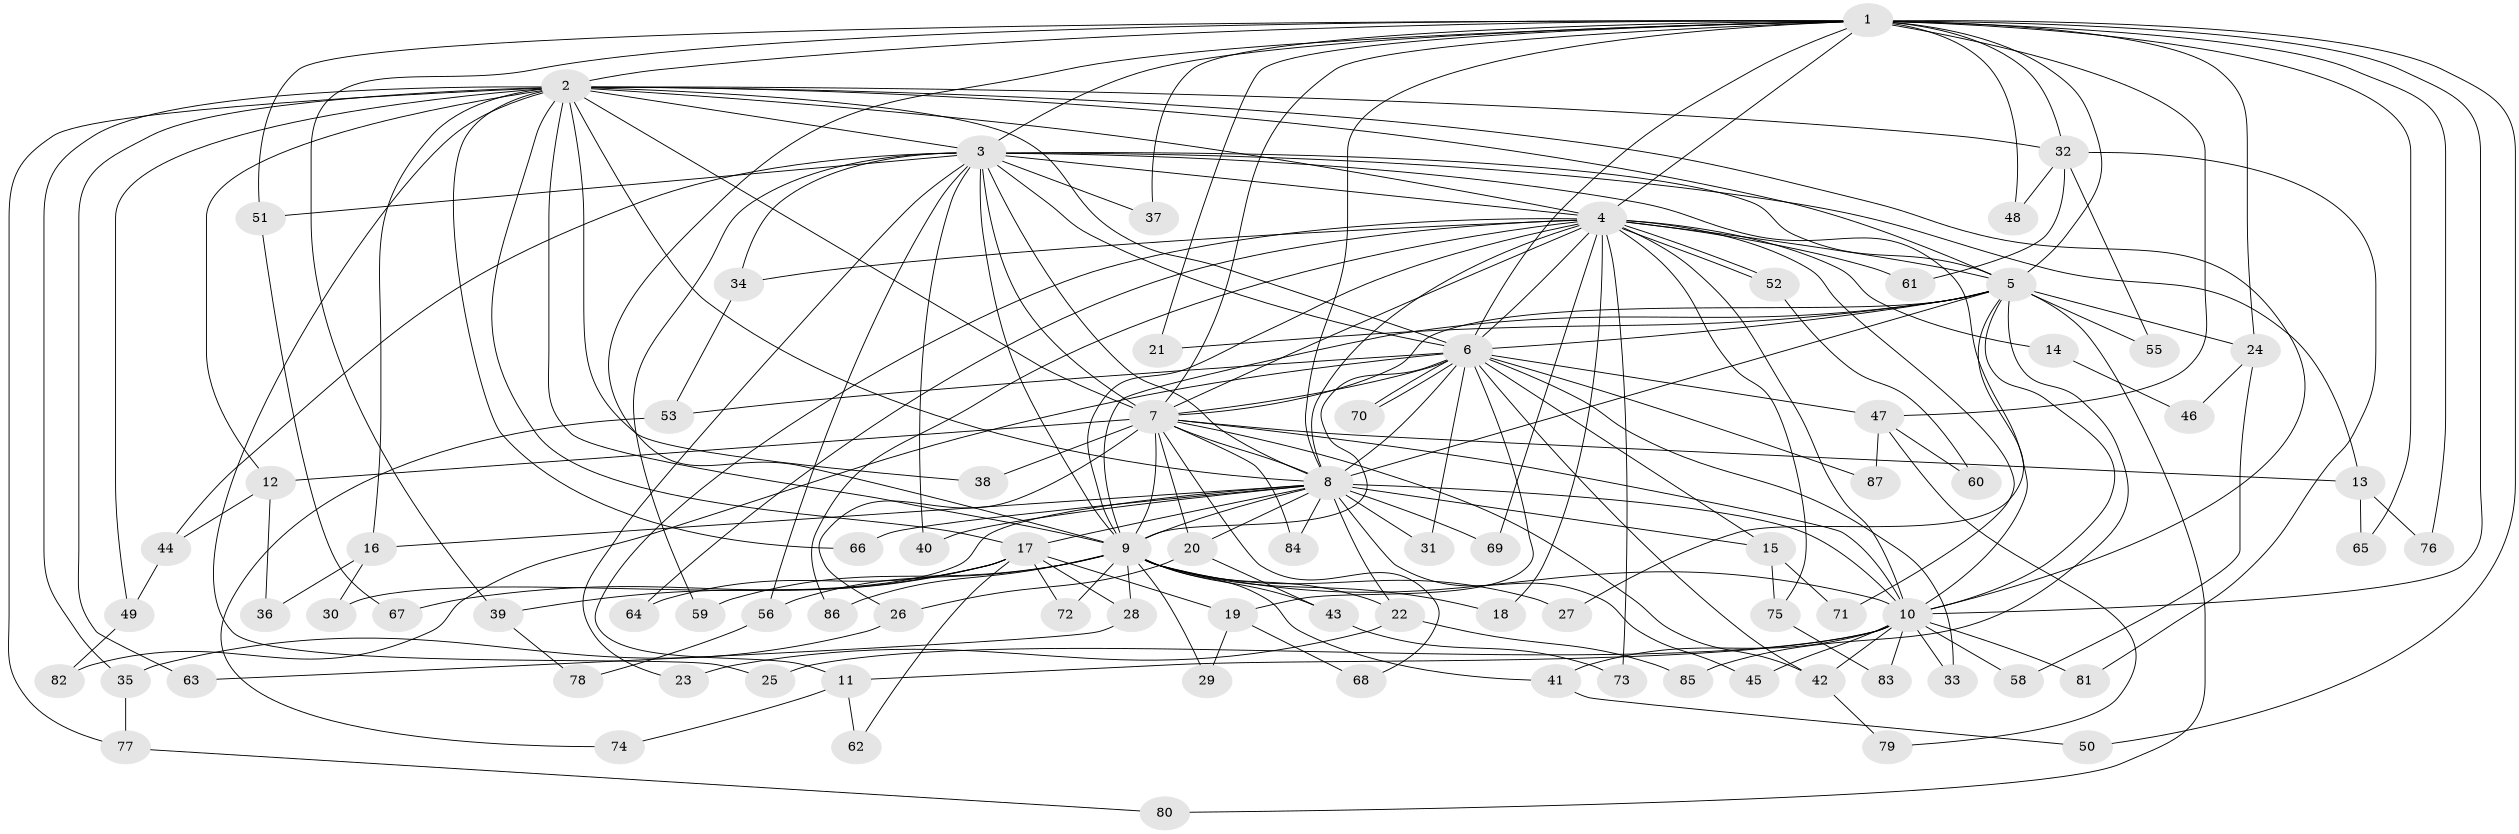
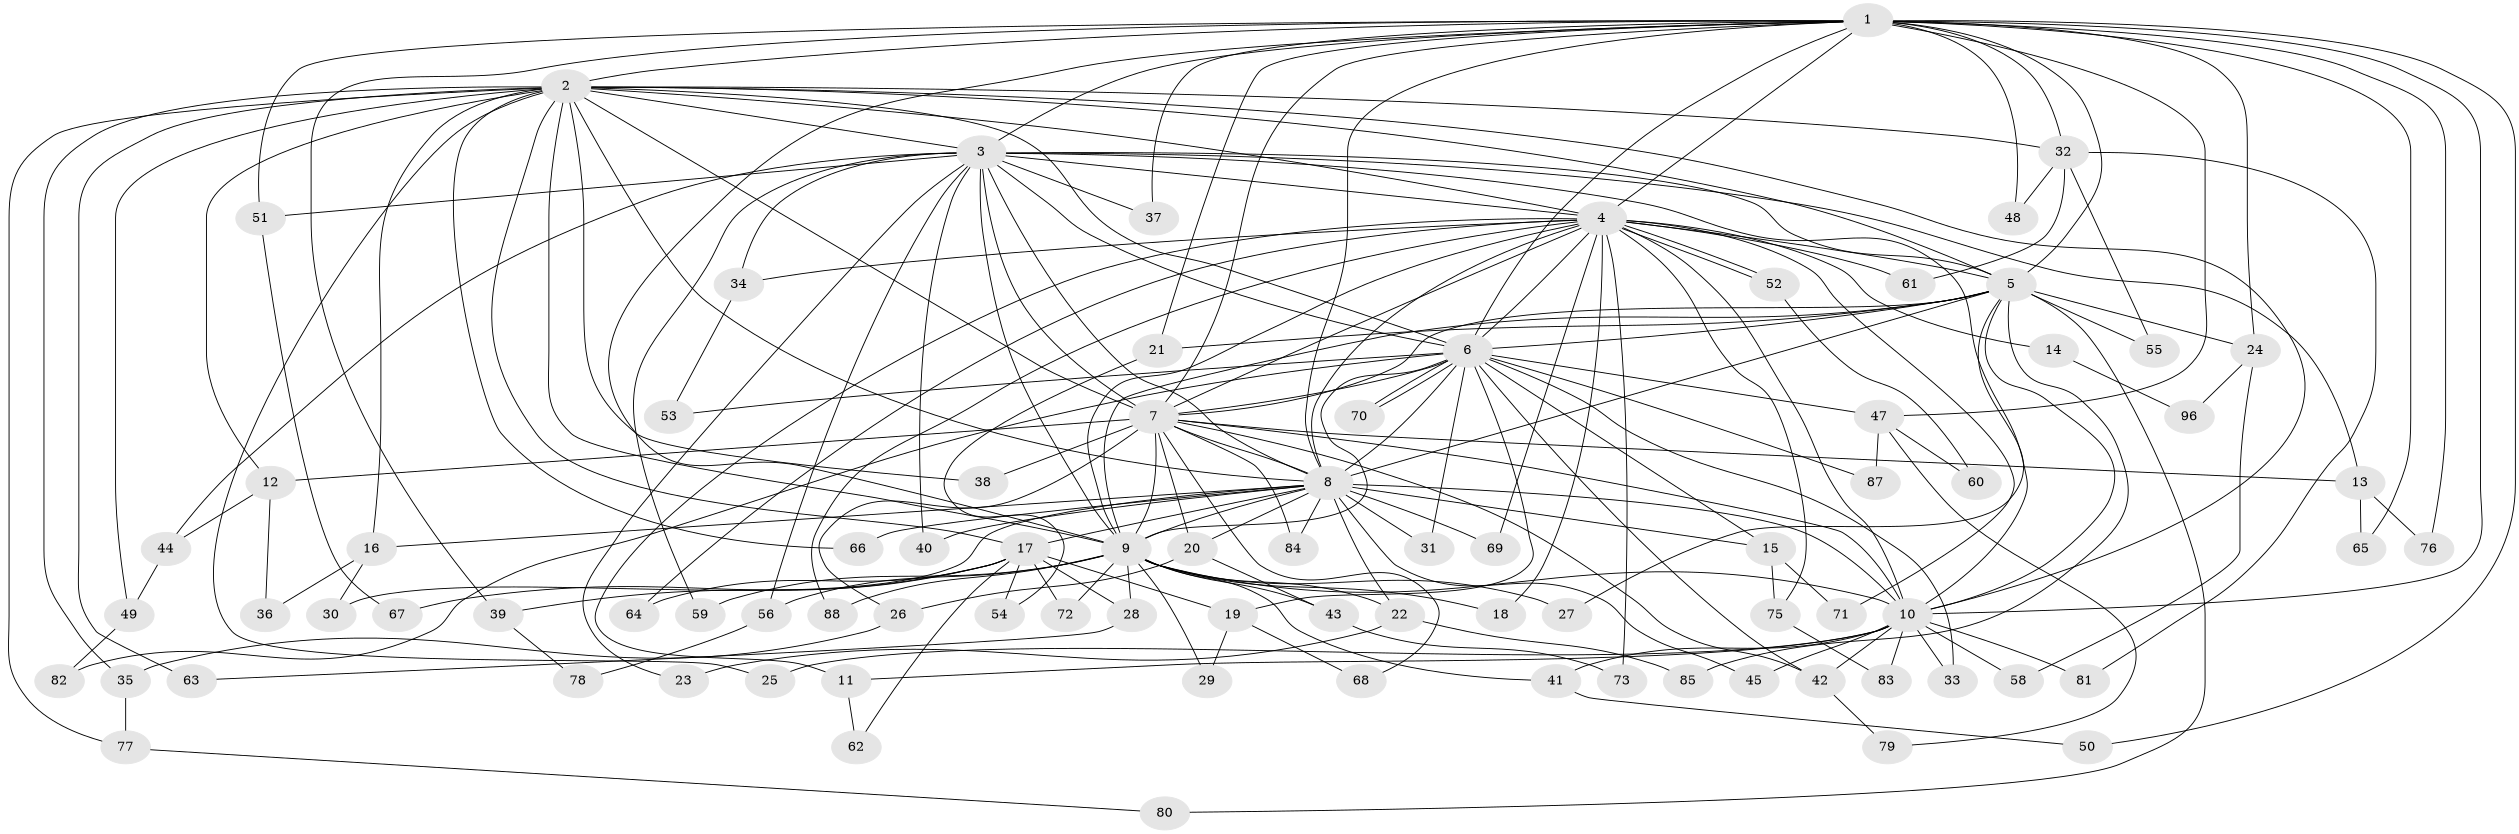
node "46": label "46" -> "96"
node "86": label "86" -> "88"
node "54": added
node "74": removed
